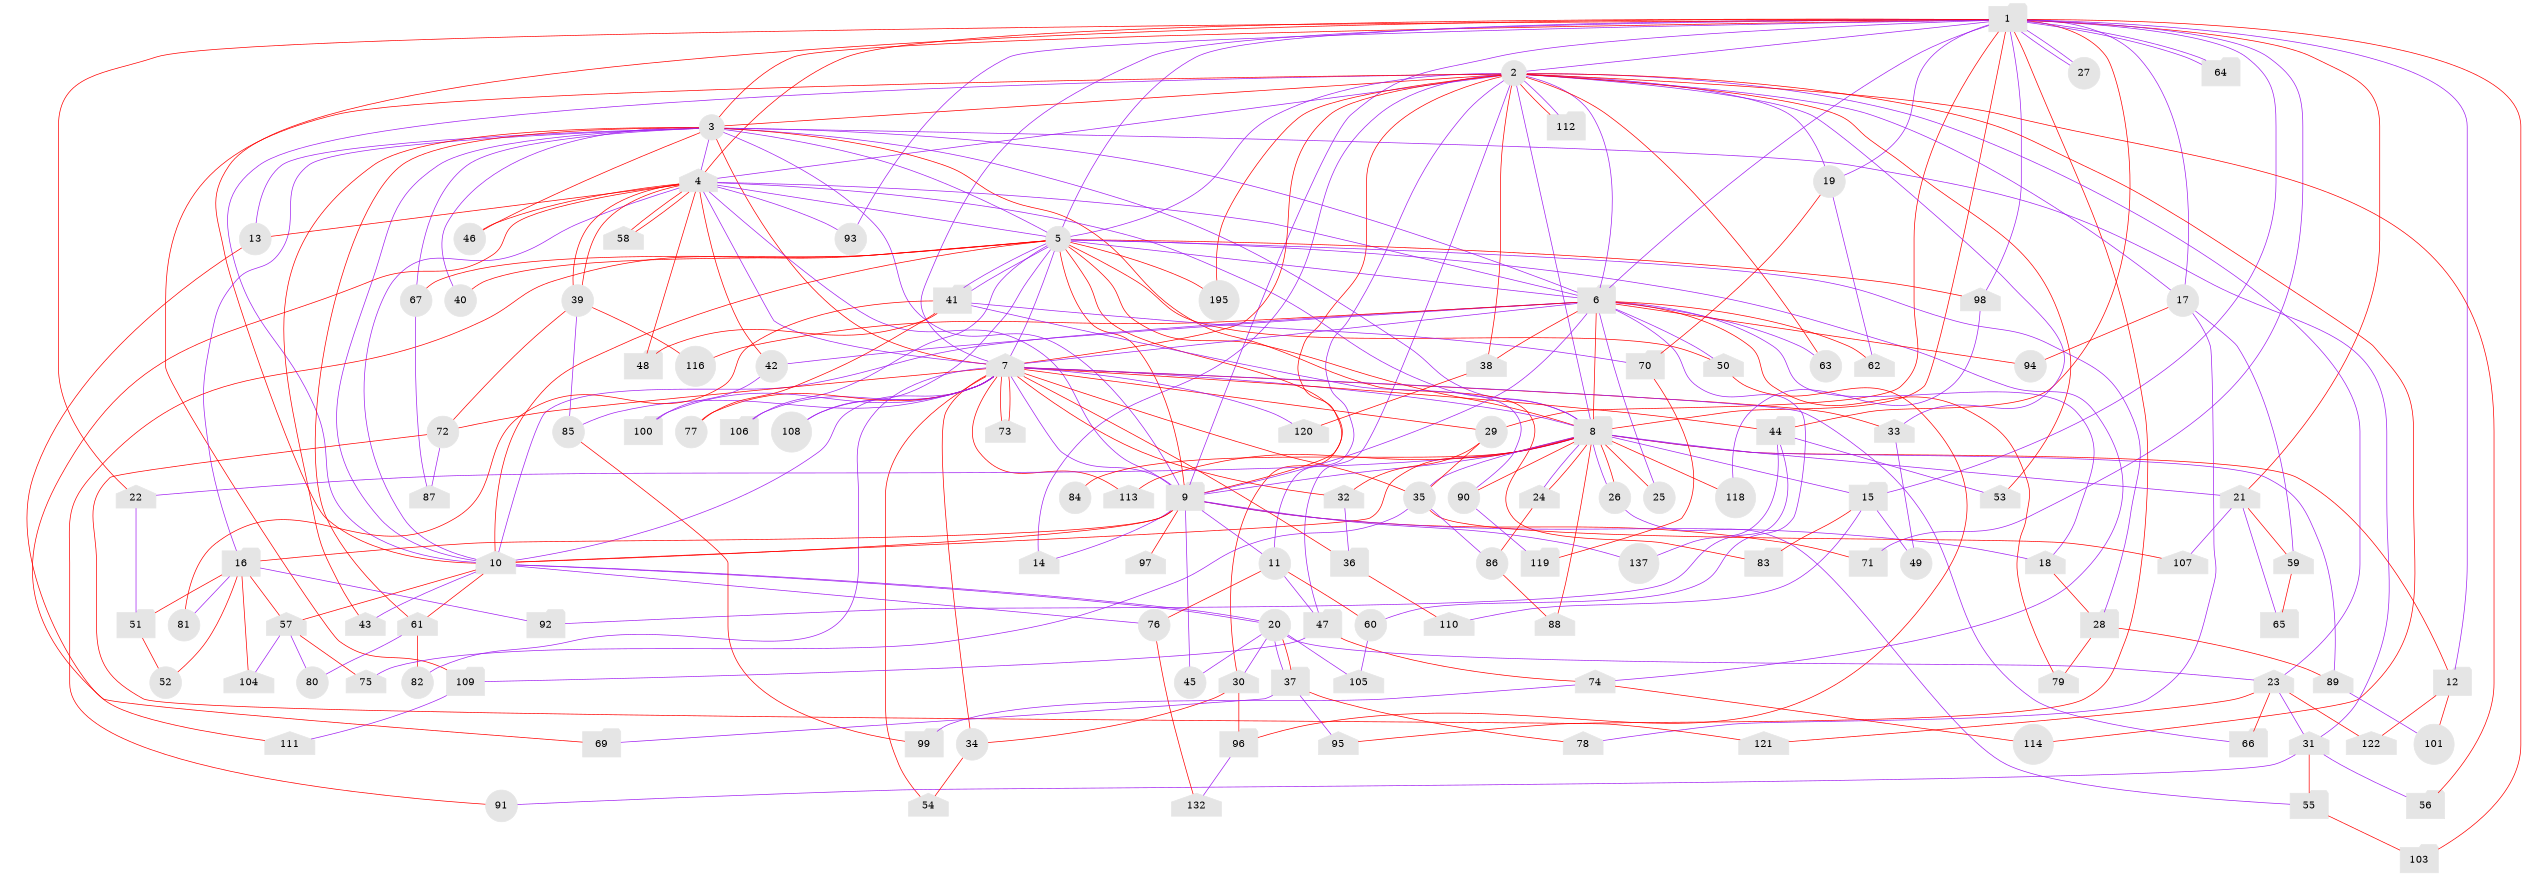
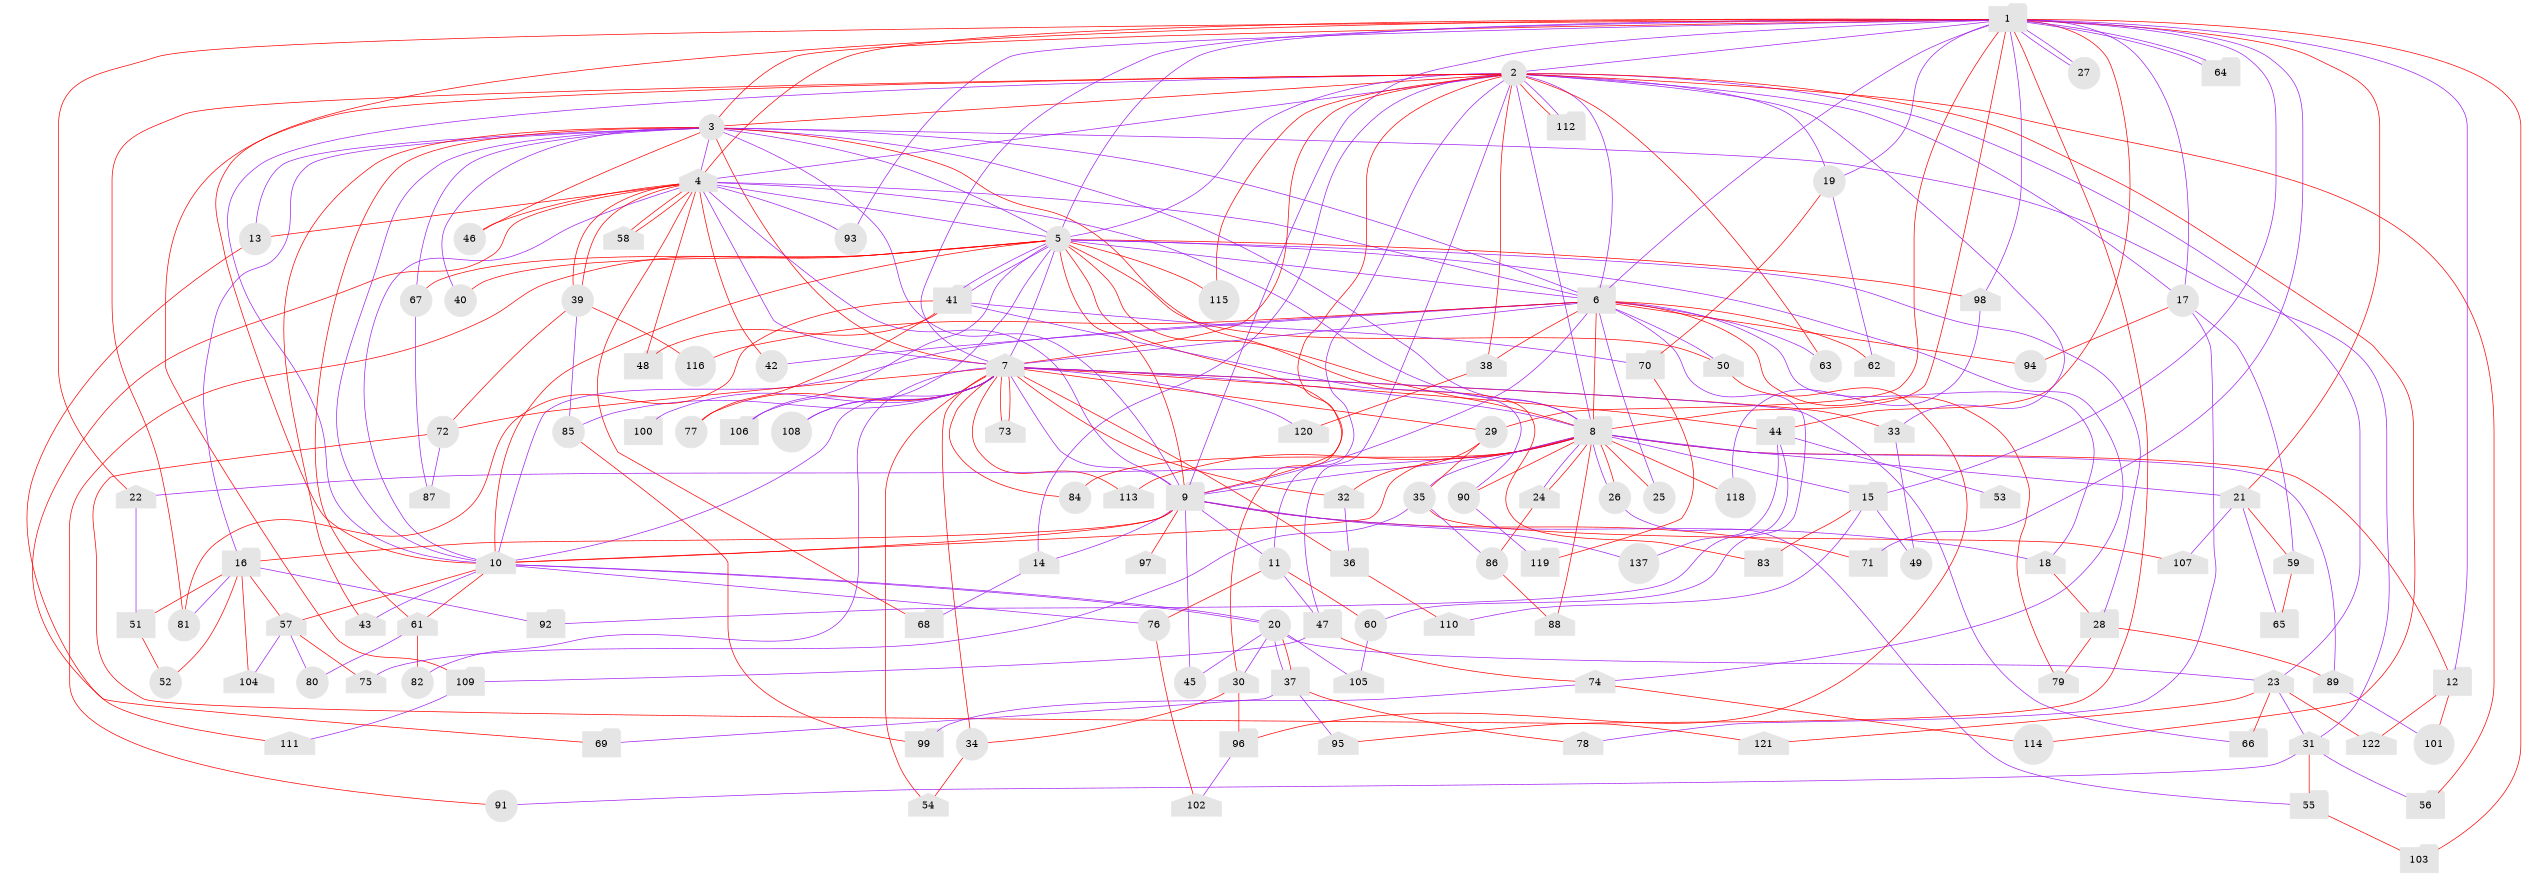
edge "2" -- "53": now "2" -- "81"
node "195": label "195" -> "115"
edge "42" -- "100": removed
edge "7" -- "35": now "7" -- "84"
node "68": added
node "132": label "132" -> "102"
